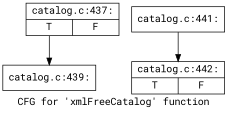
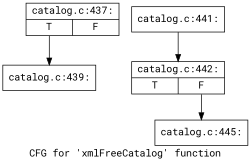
node "catalog.c:445:": added
